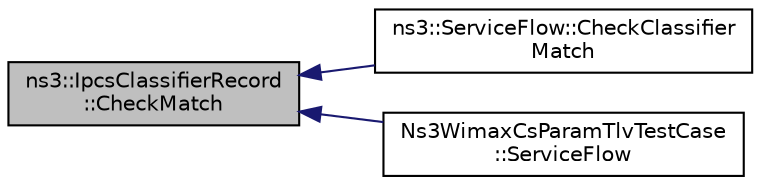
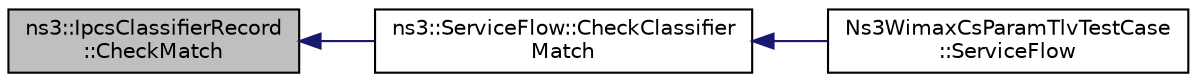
edge "Ns3WimaxCsParamTlvTestCase ::ServiceFlow" -> "ns3::IpcsClassifierRecord ::CheckMatch": now "Ns3WimaxCsParamTlvTestCase ::ServiceFlow" -> "ns3::ServiceFlow::CheckClassifier Match"
